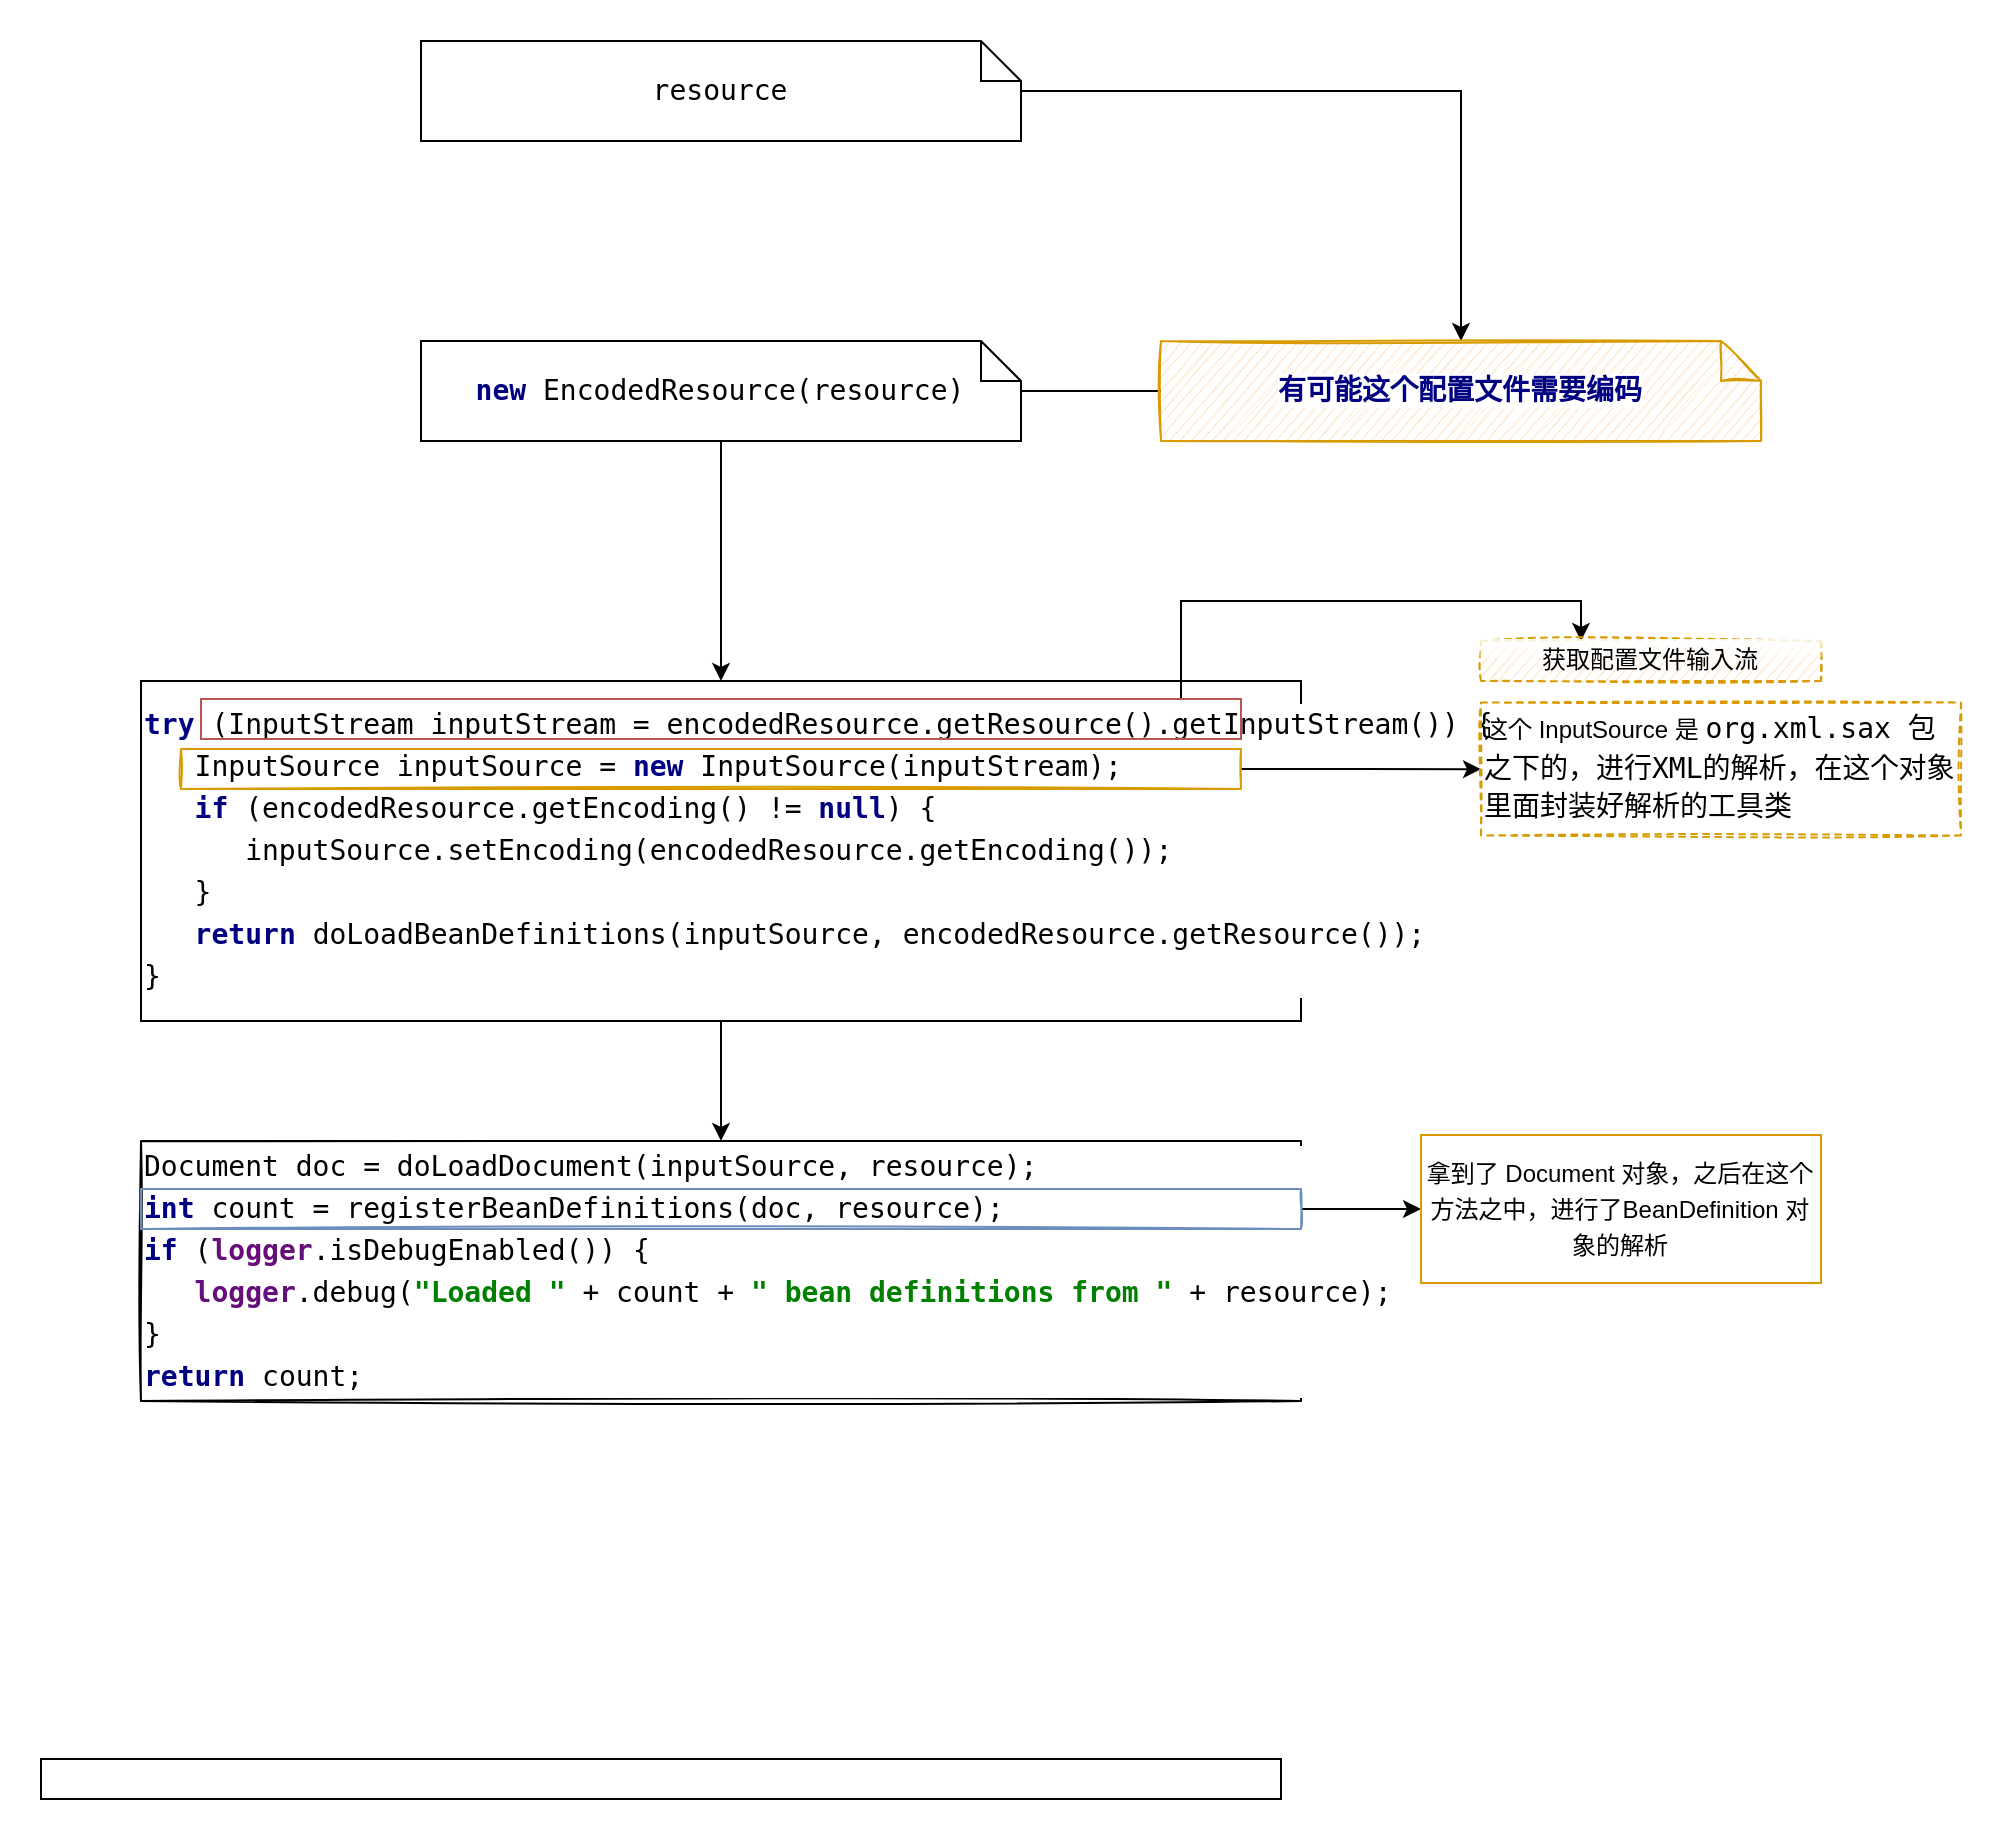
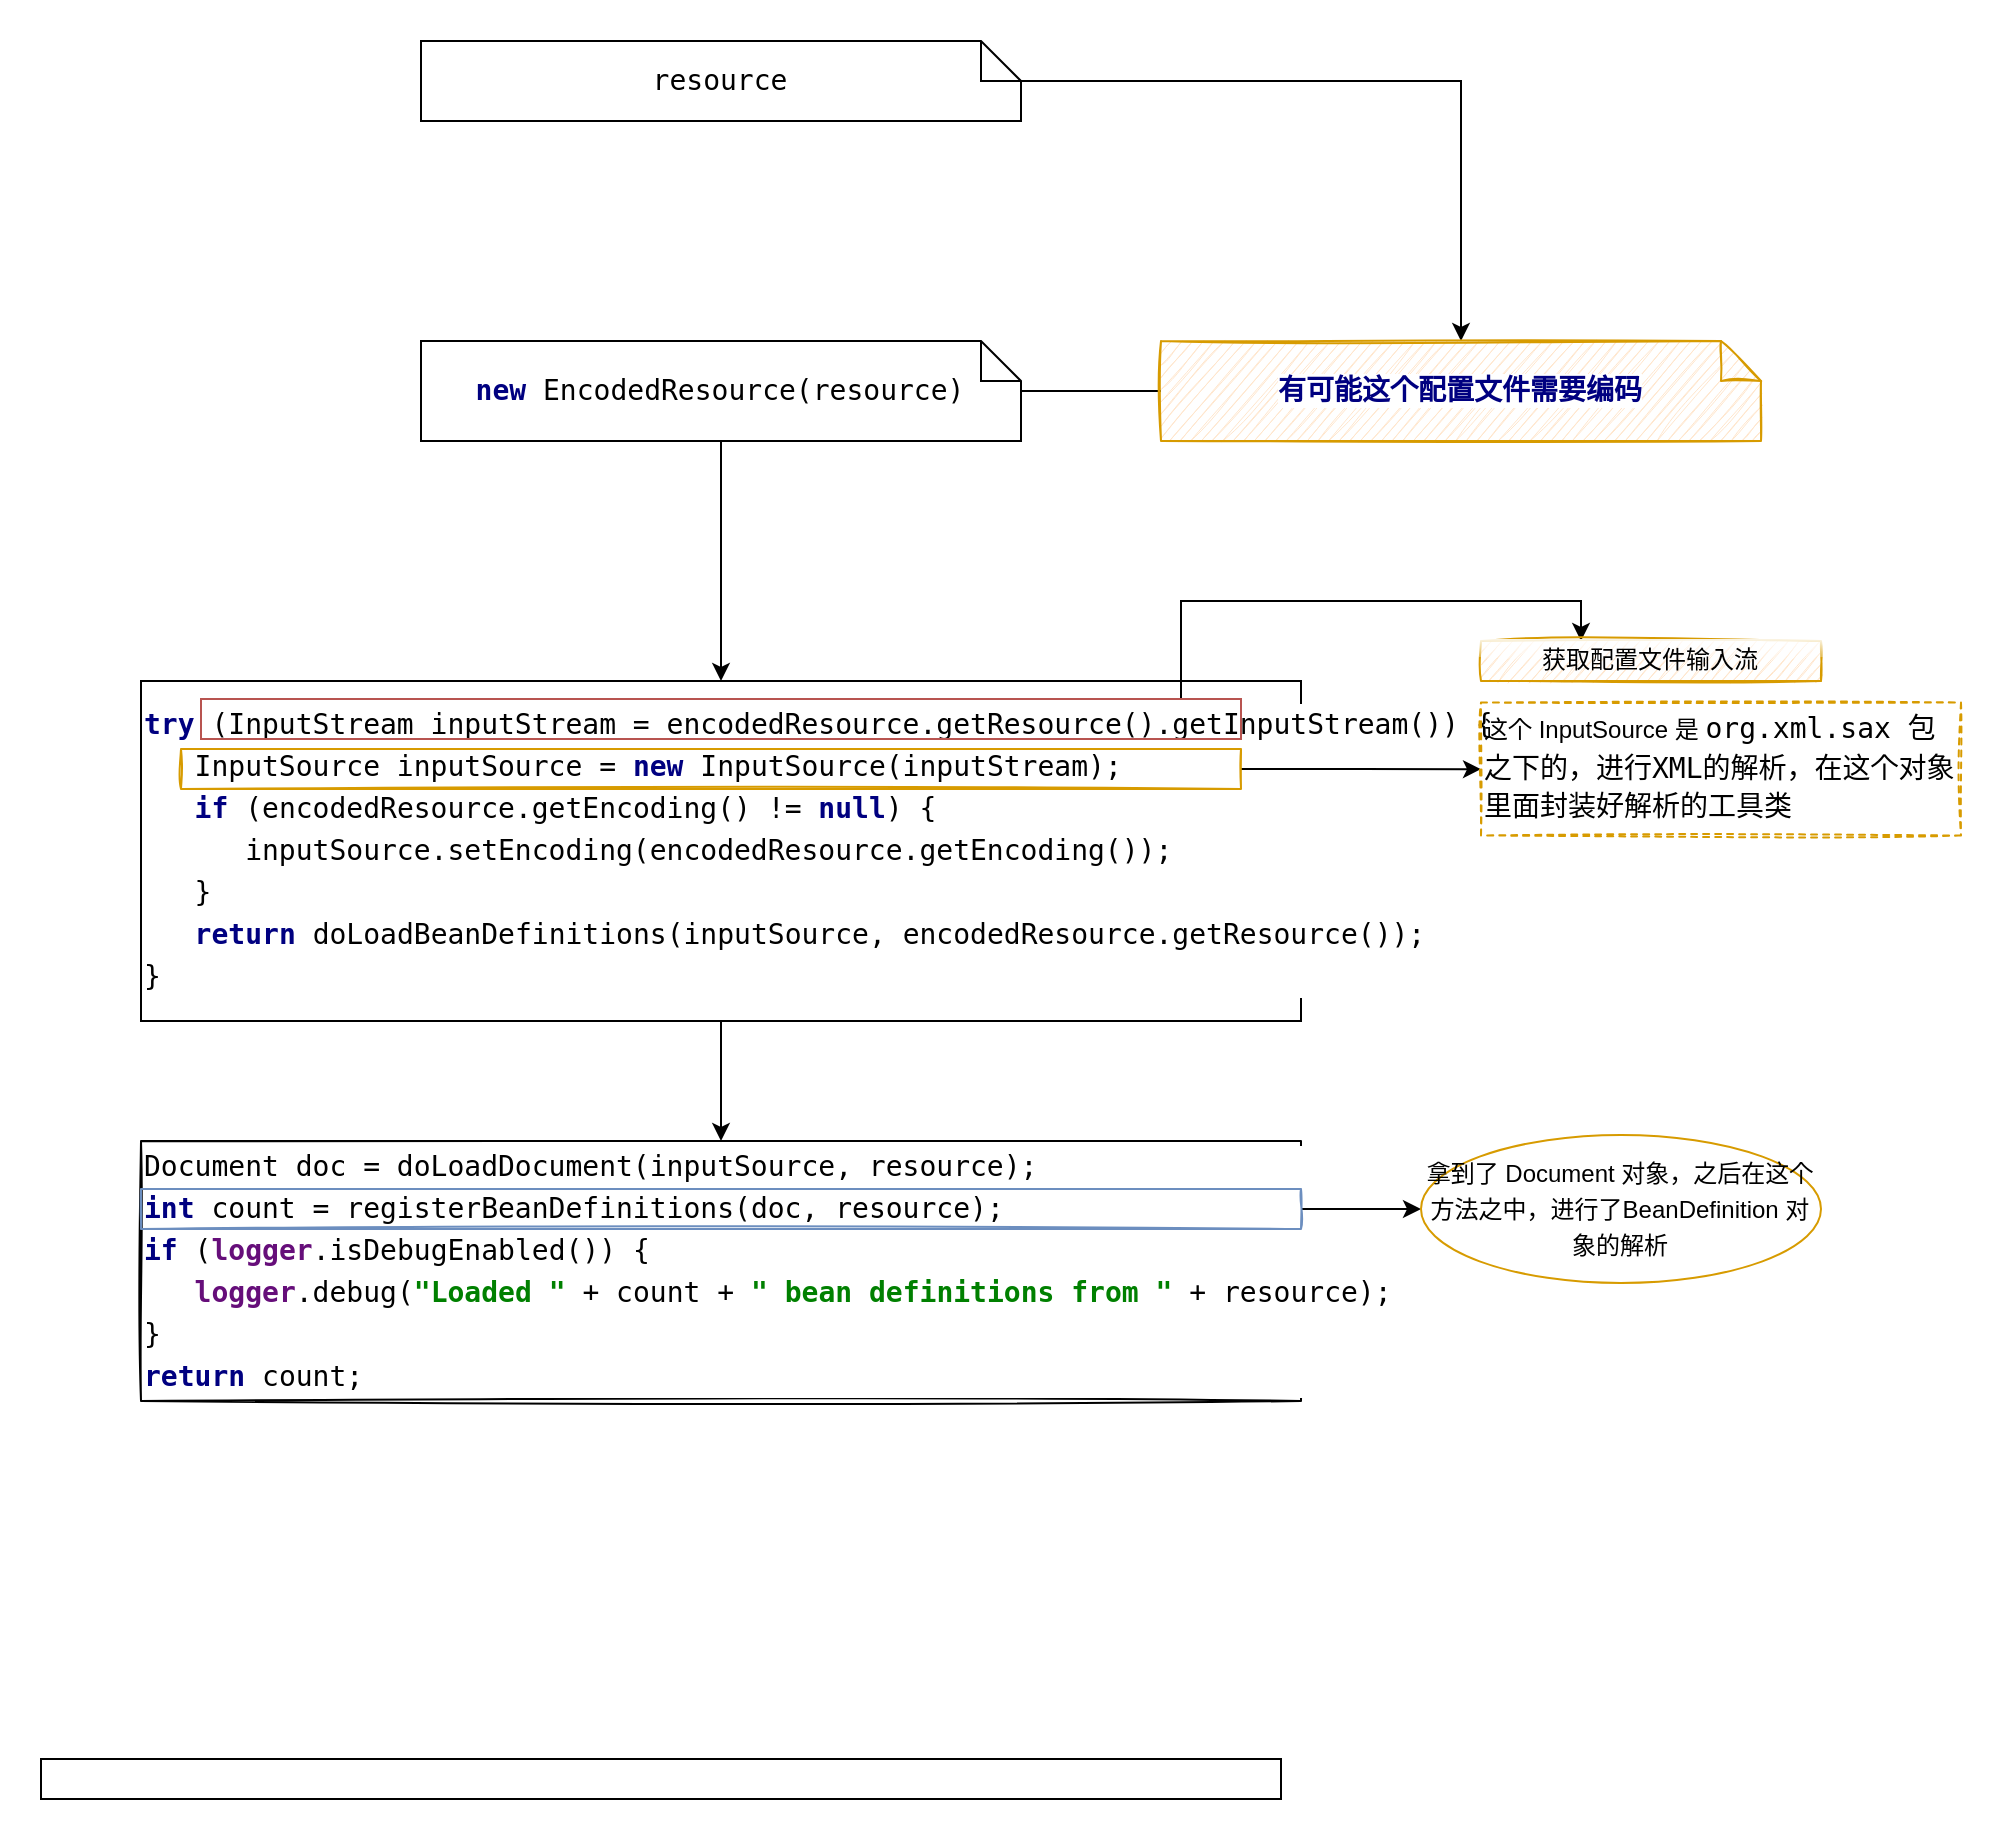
node "resource": size 600x100 -> 600x80
node "获取配置文件输入流": style dashed -> solid
node "拿到了 Document 对象，之后在这个方法之中，进行了BeanDefinition 对象的解析": shape rectangle -> ellipse
